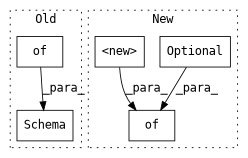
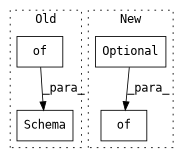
node "<new>": removed
